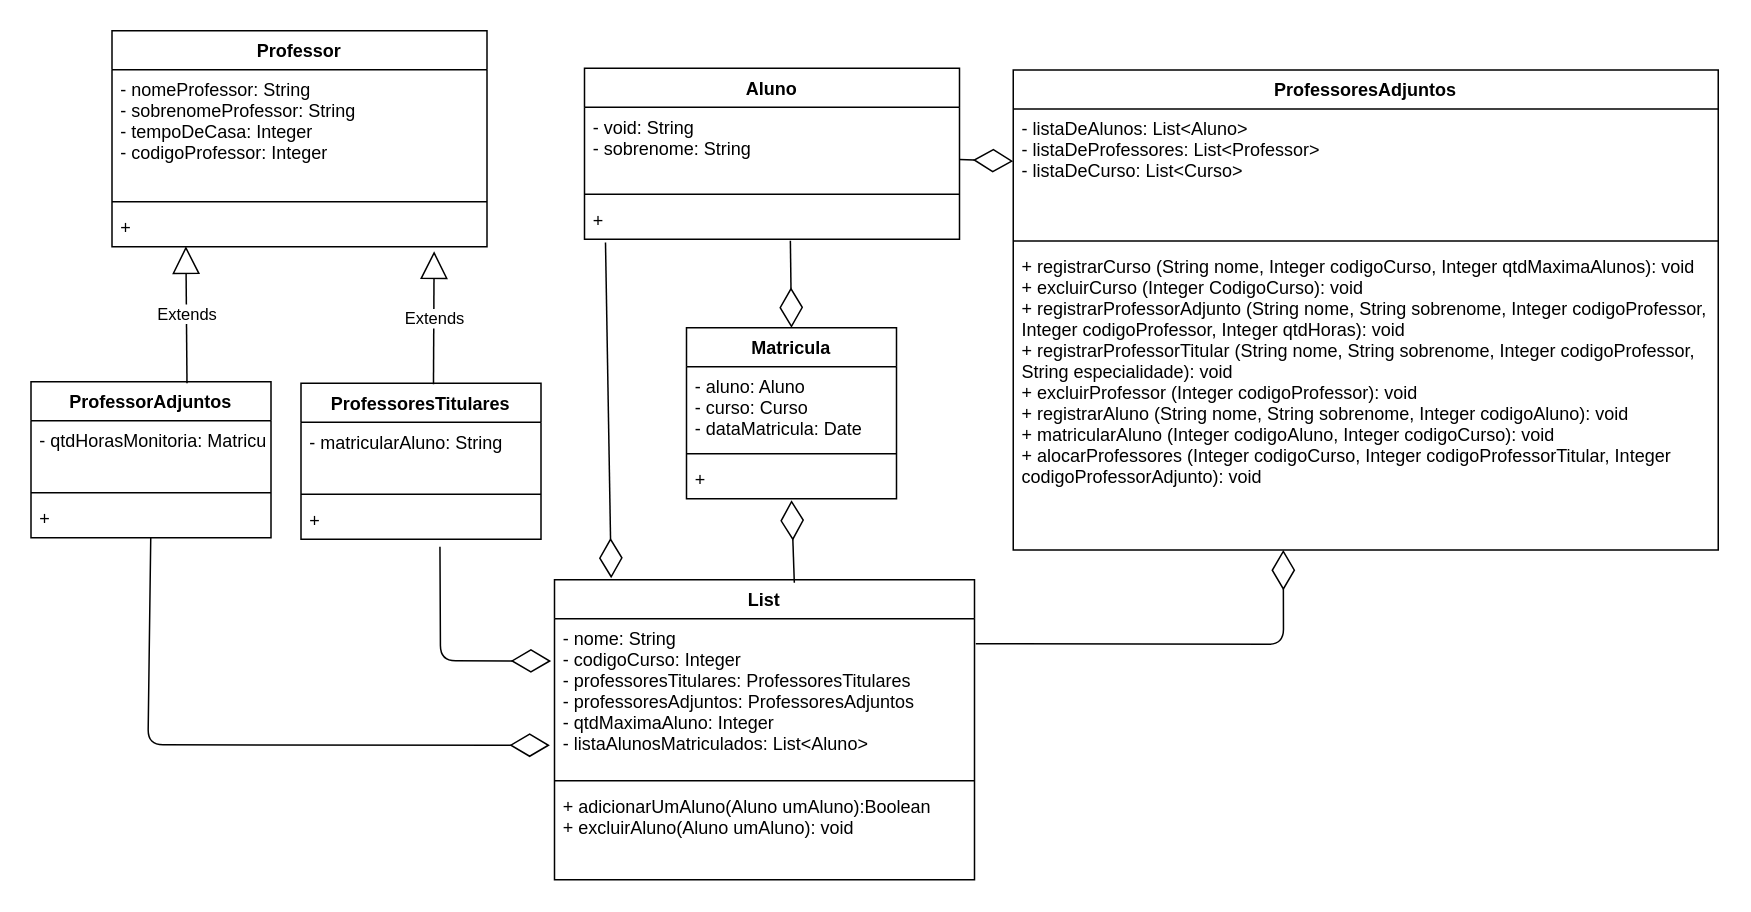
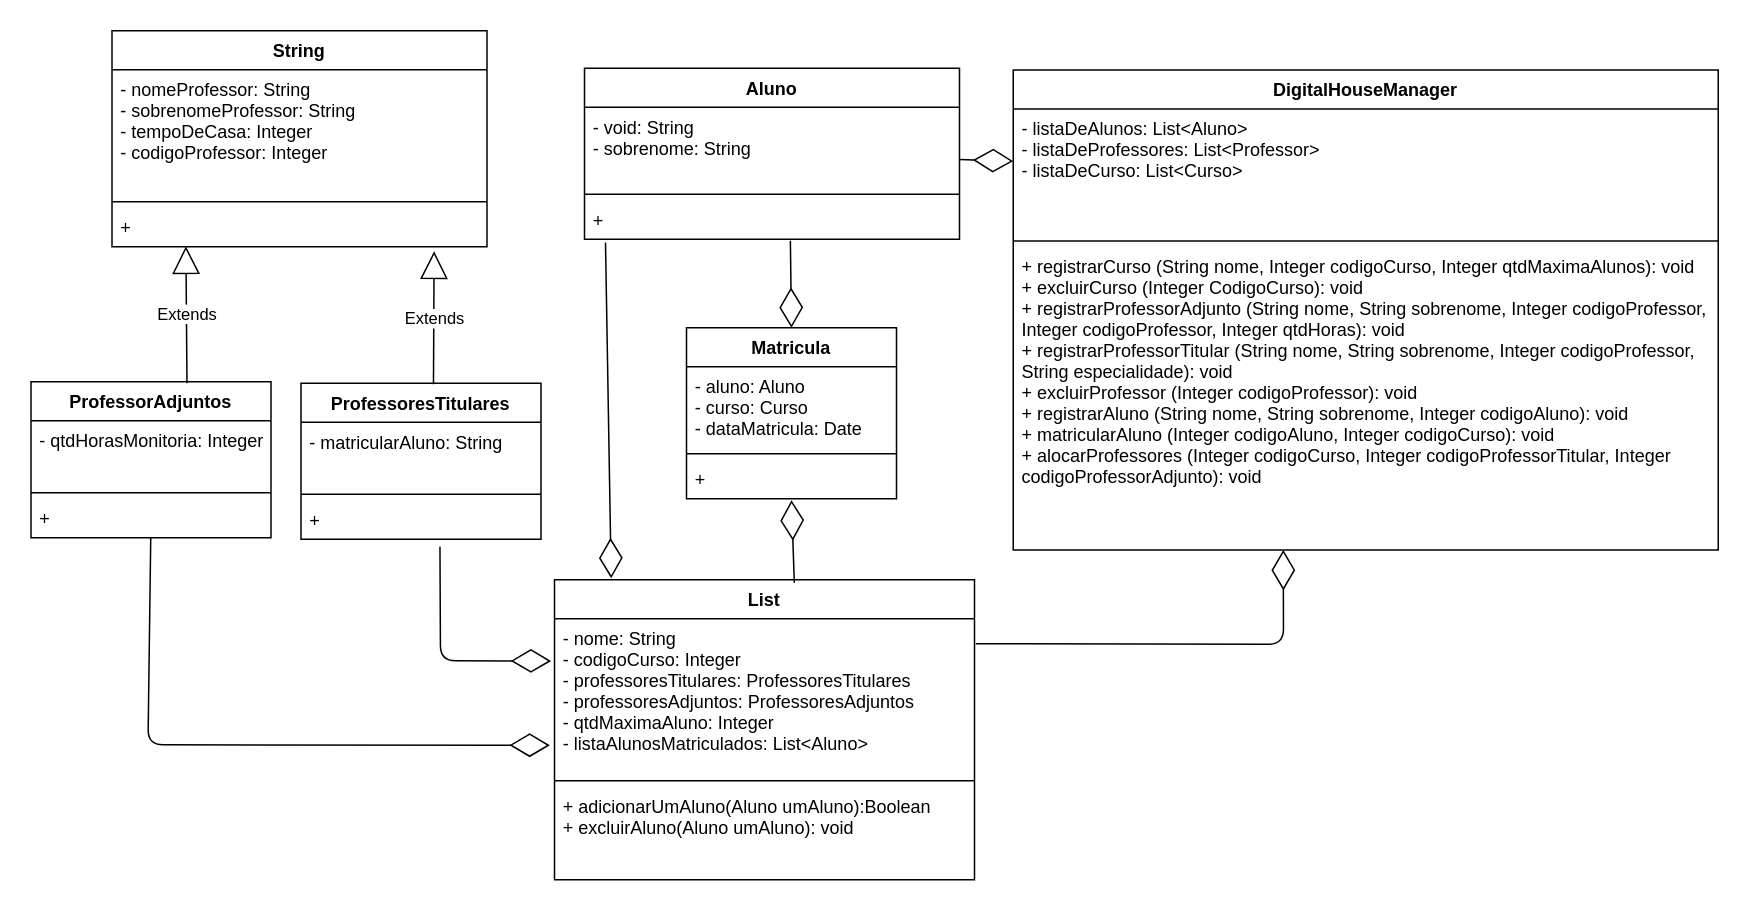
node "Professor": label "Professor" -> "String"
node "ProfessoresAdjuntos": label "ProfessoresAdjuntos" -> "DigitalHouseManager"
node "- qtdHorasMonitoria: Matricula": label "- qtdHorasMonitoria: Matricula" -> "- qtdHorasMonitoria: Integer"
